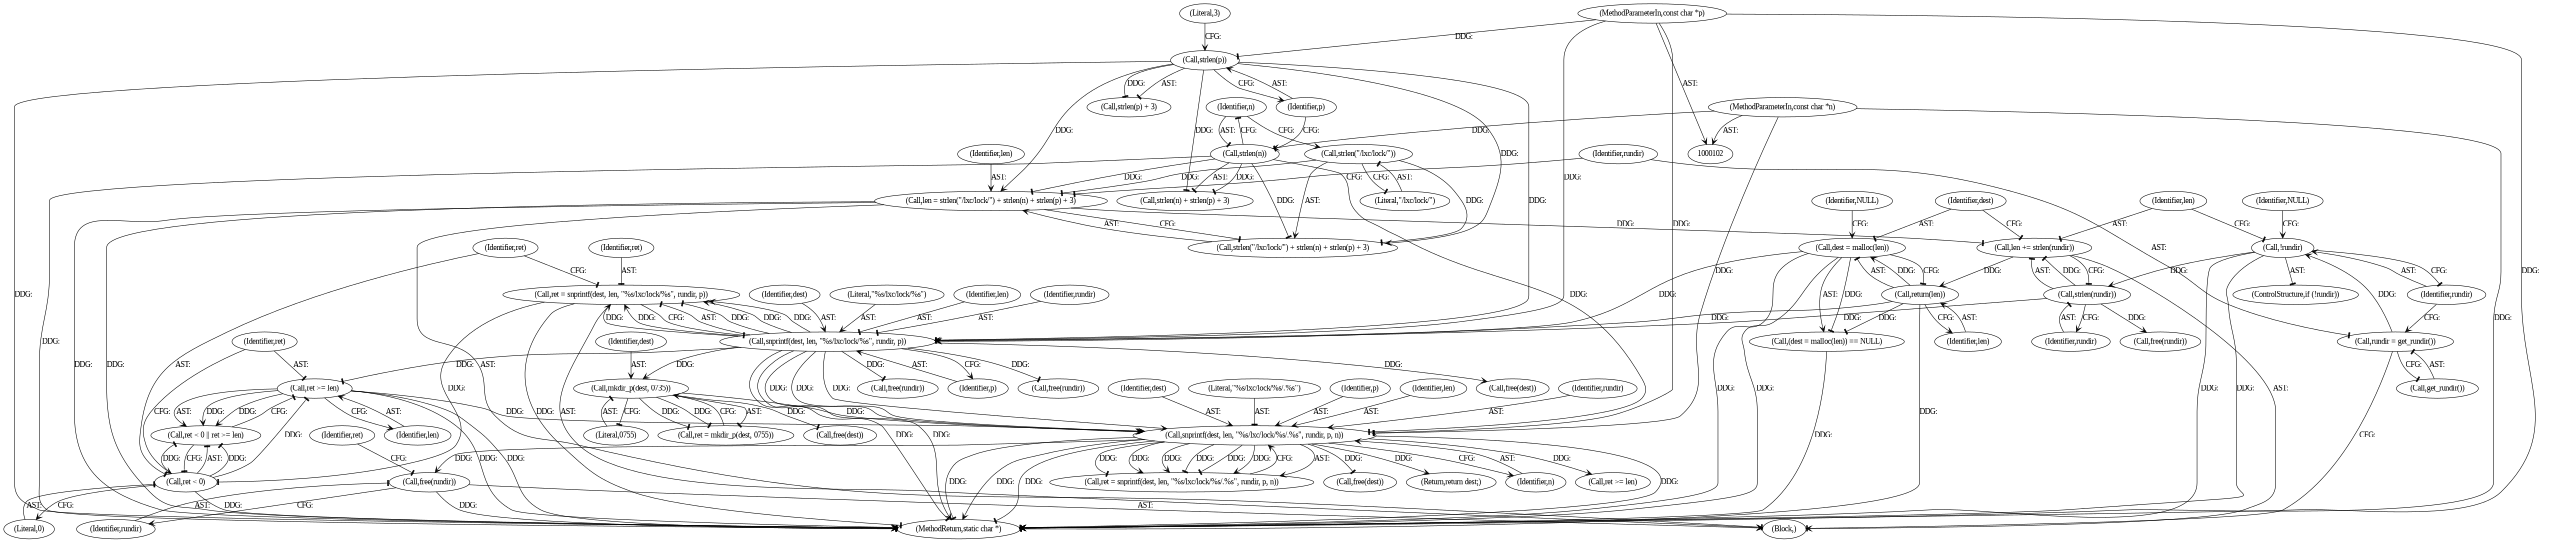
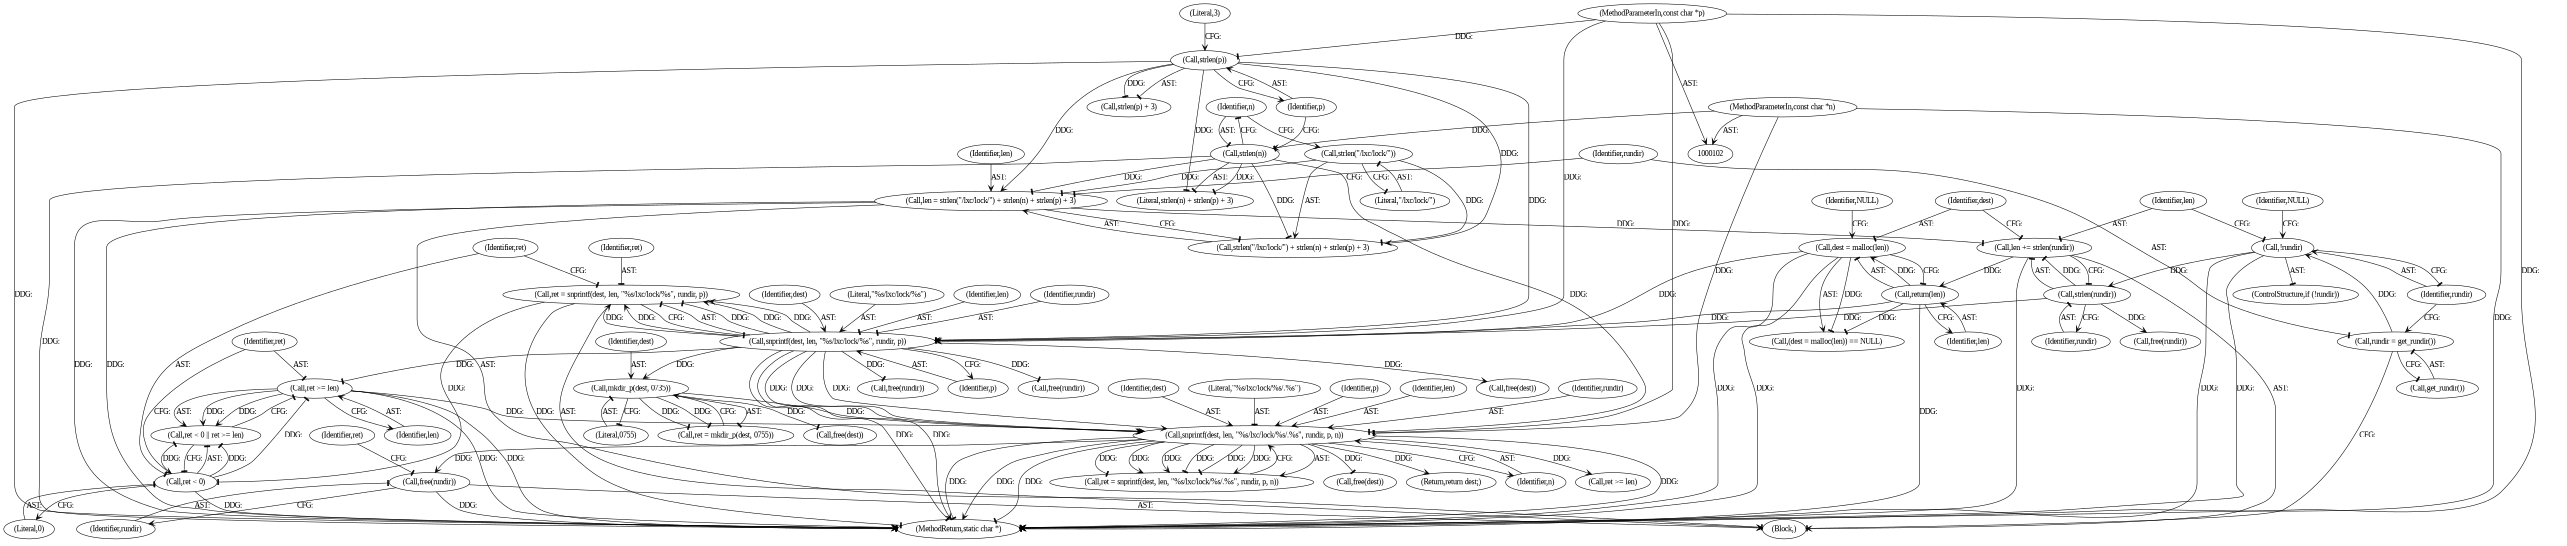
node "(Call,strlen(n) + strlen(p) + 3)": label "(Call,strlen(n) + strlen(p) + 3)" -> "(Literal,strlen(n) + strlen(p) + 3)"
edge "(Call,(dest = malloc(len)) == NULL)" -> "(MethodReturn,static char *)": now "(Call,len += strlen(rundir))" -> "(MethodReturn,static char *)"
